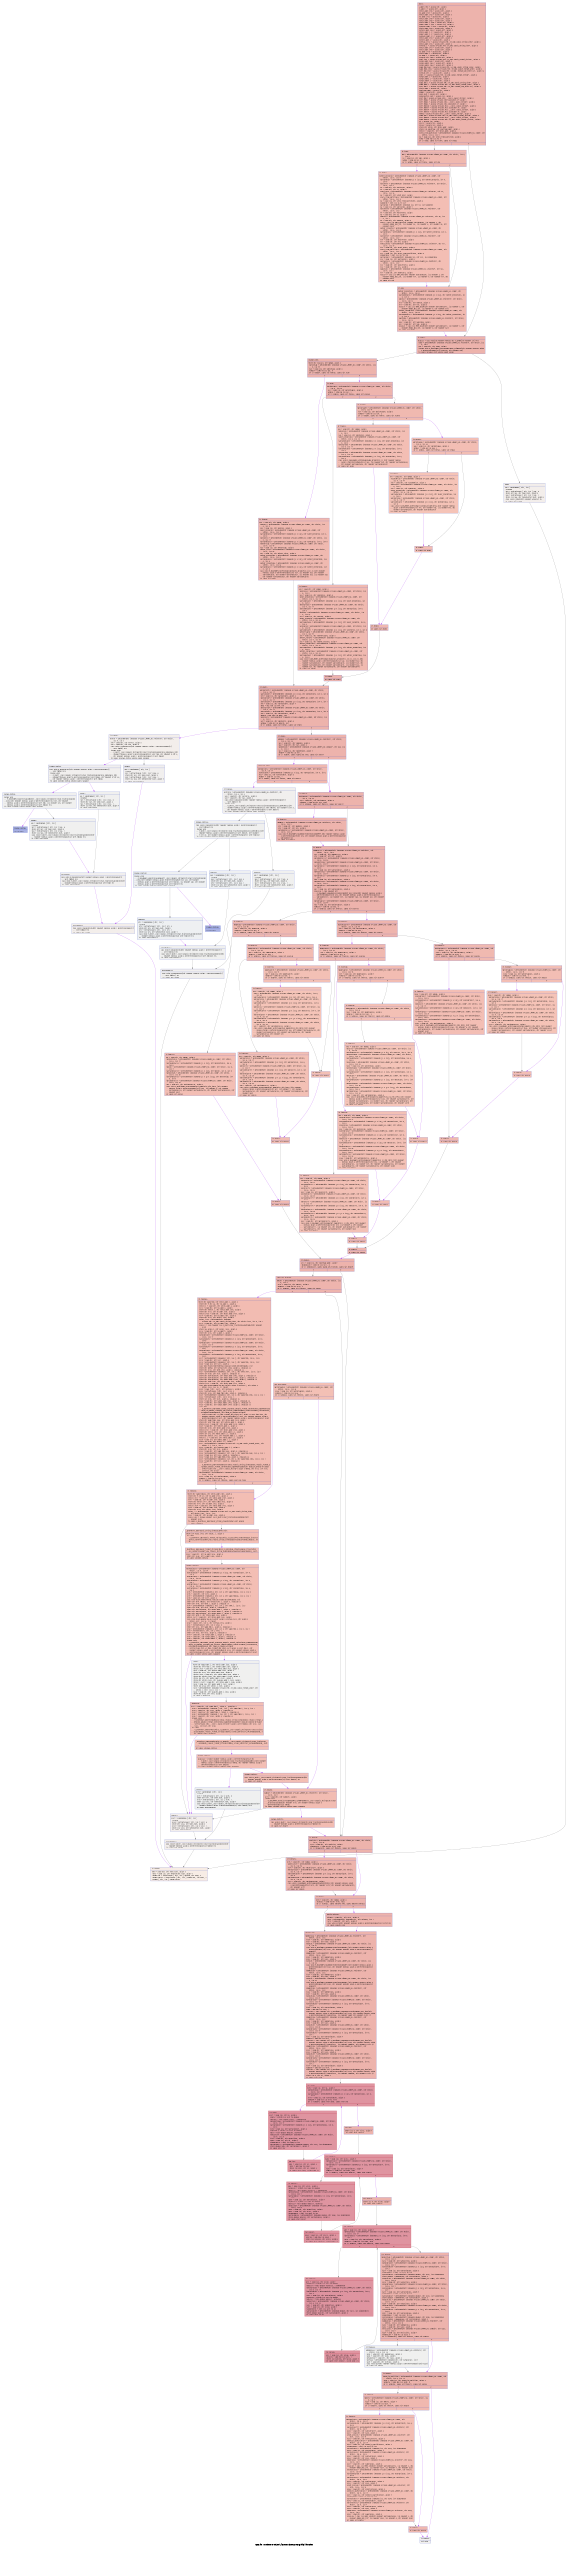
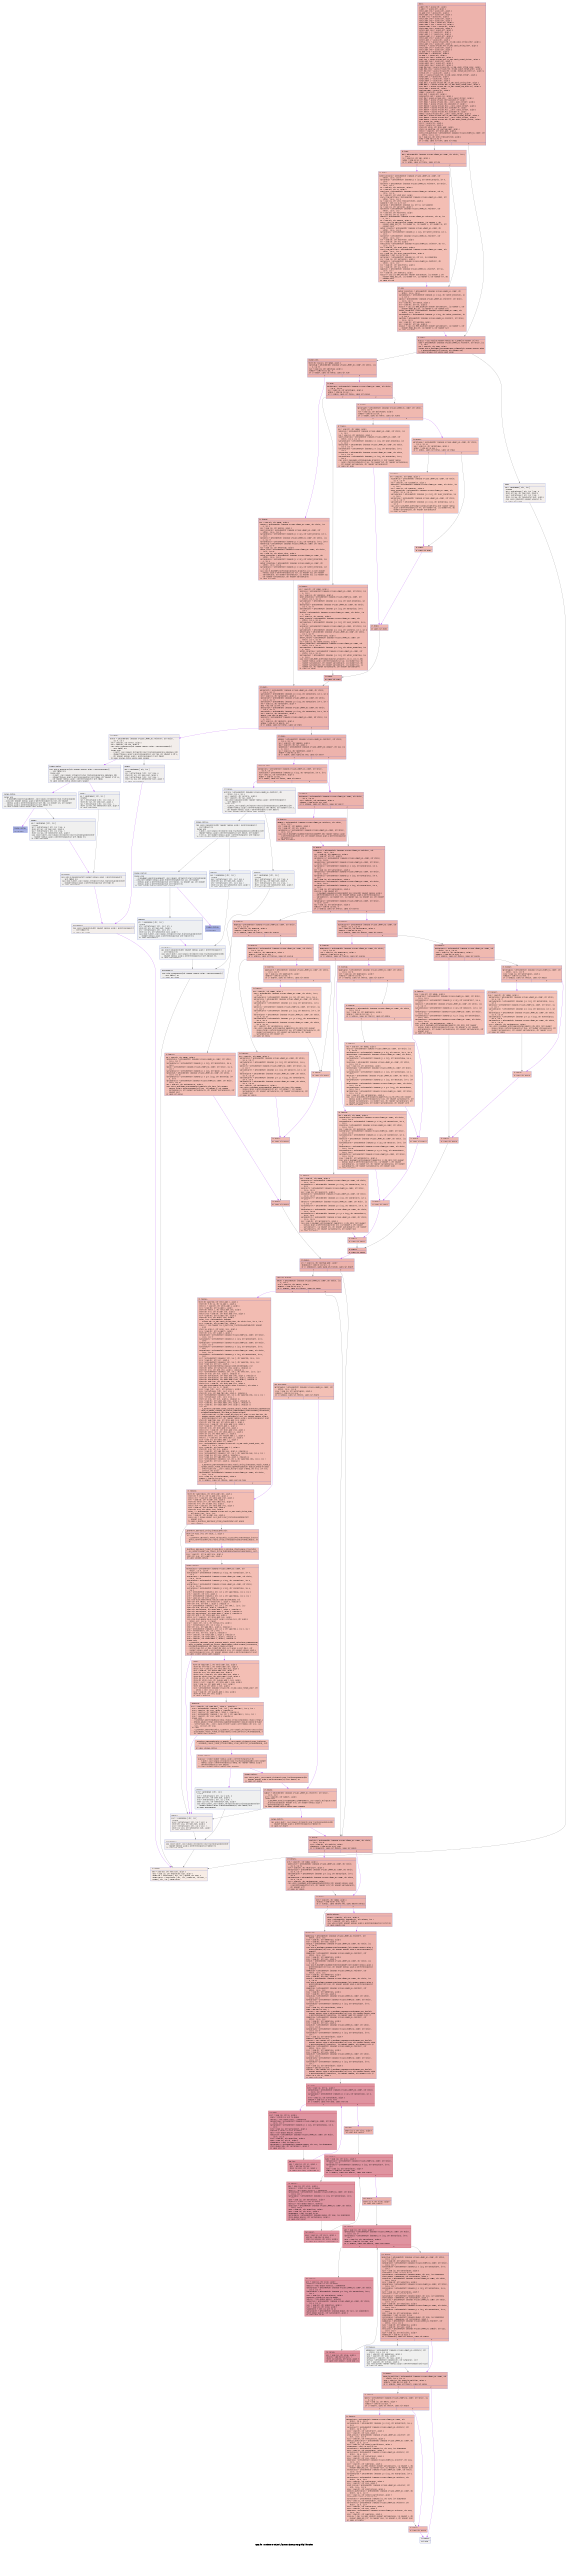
node ".noexc:": fillcolor #dedcdb70 -> #e36c5570
